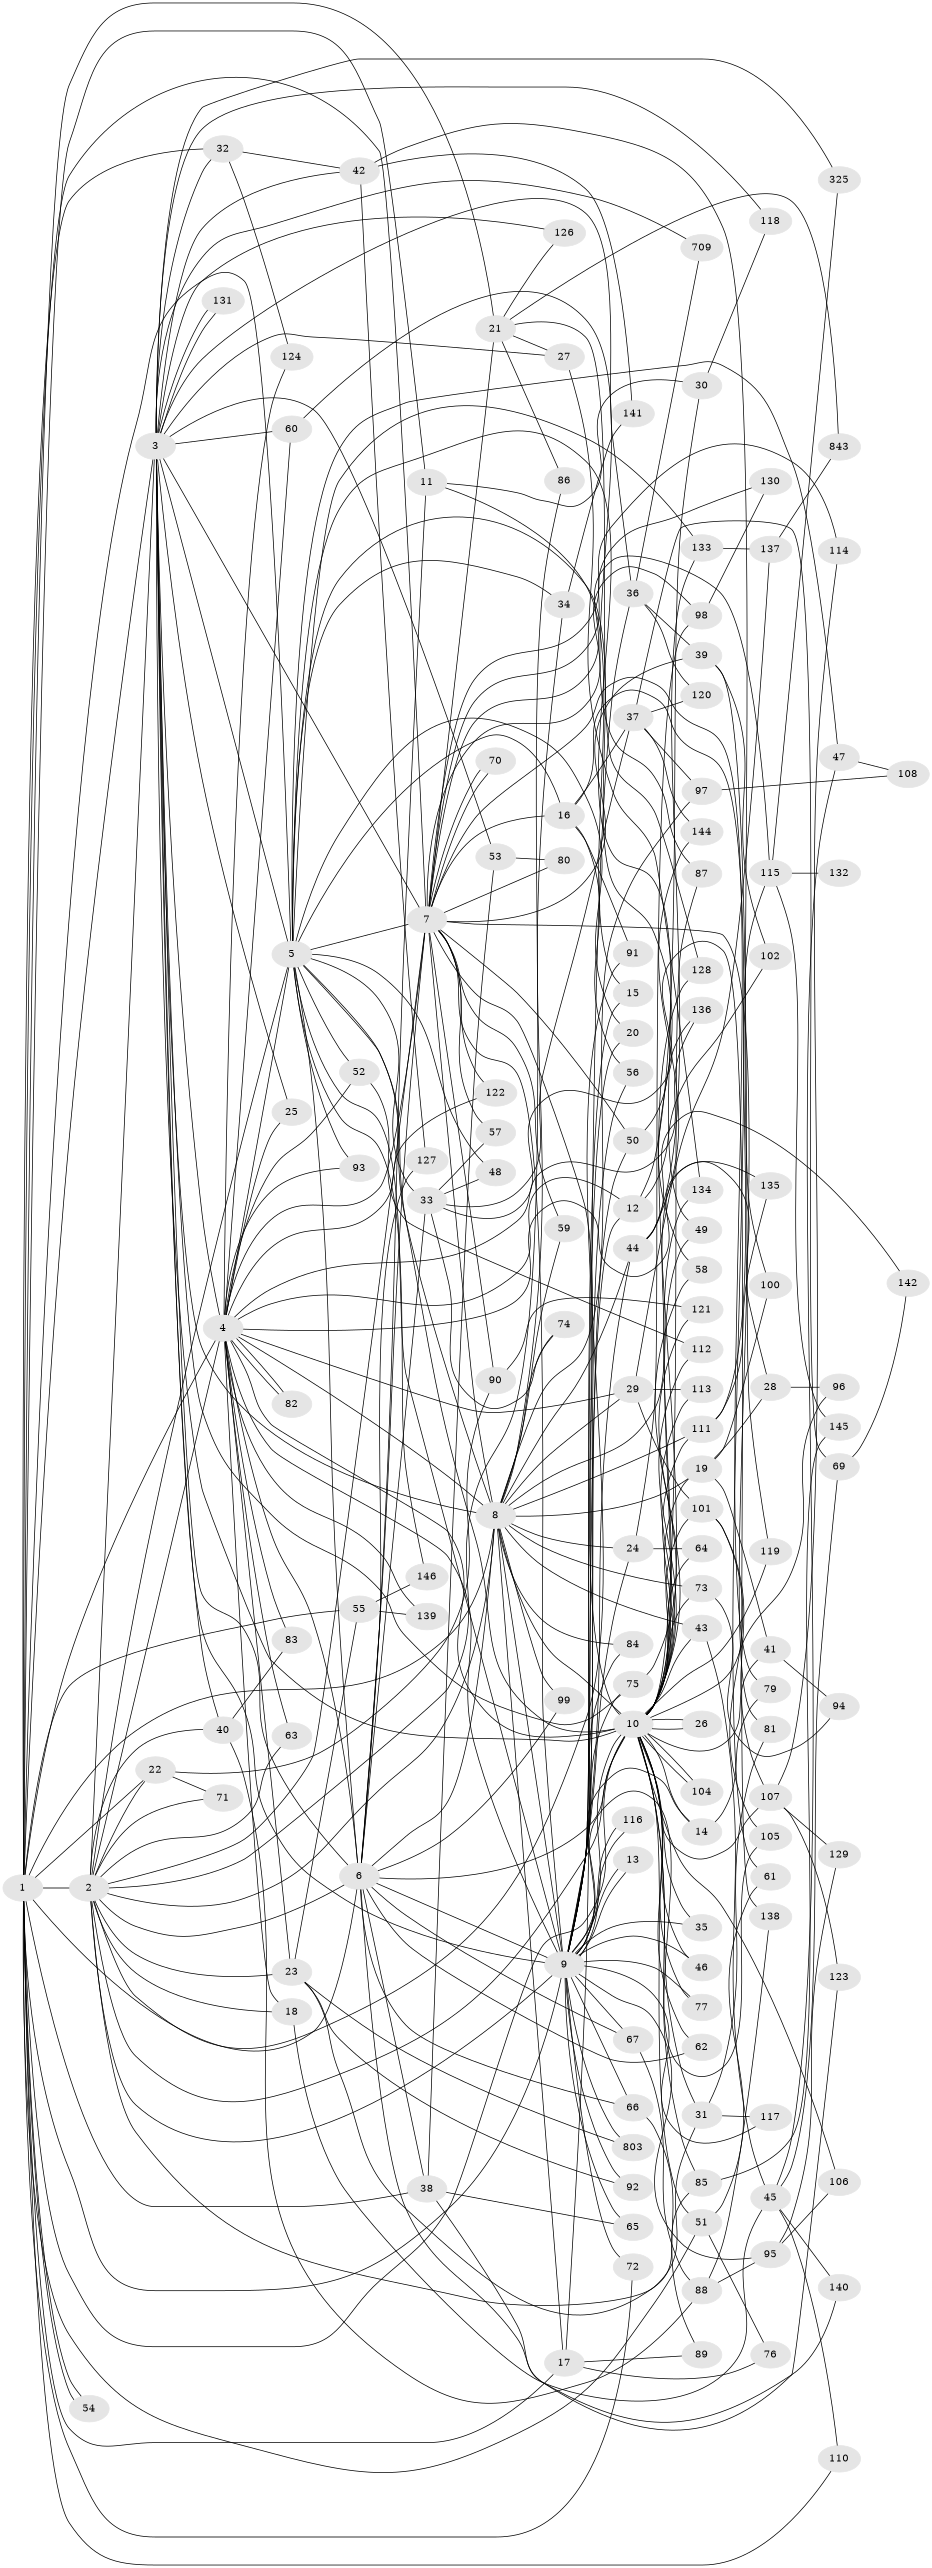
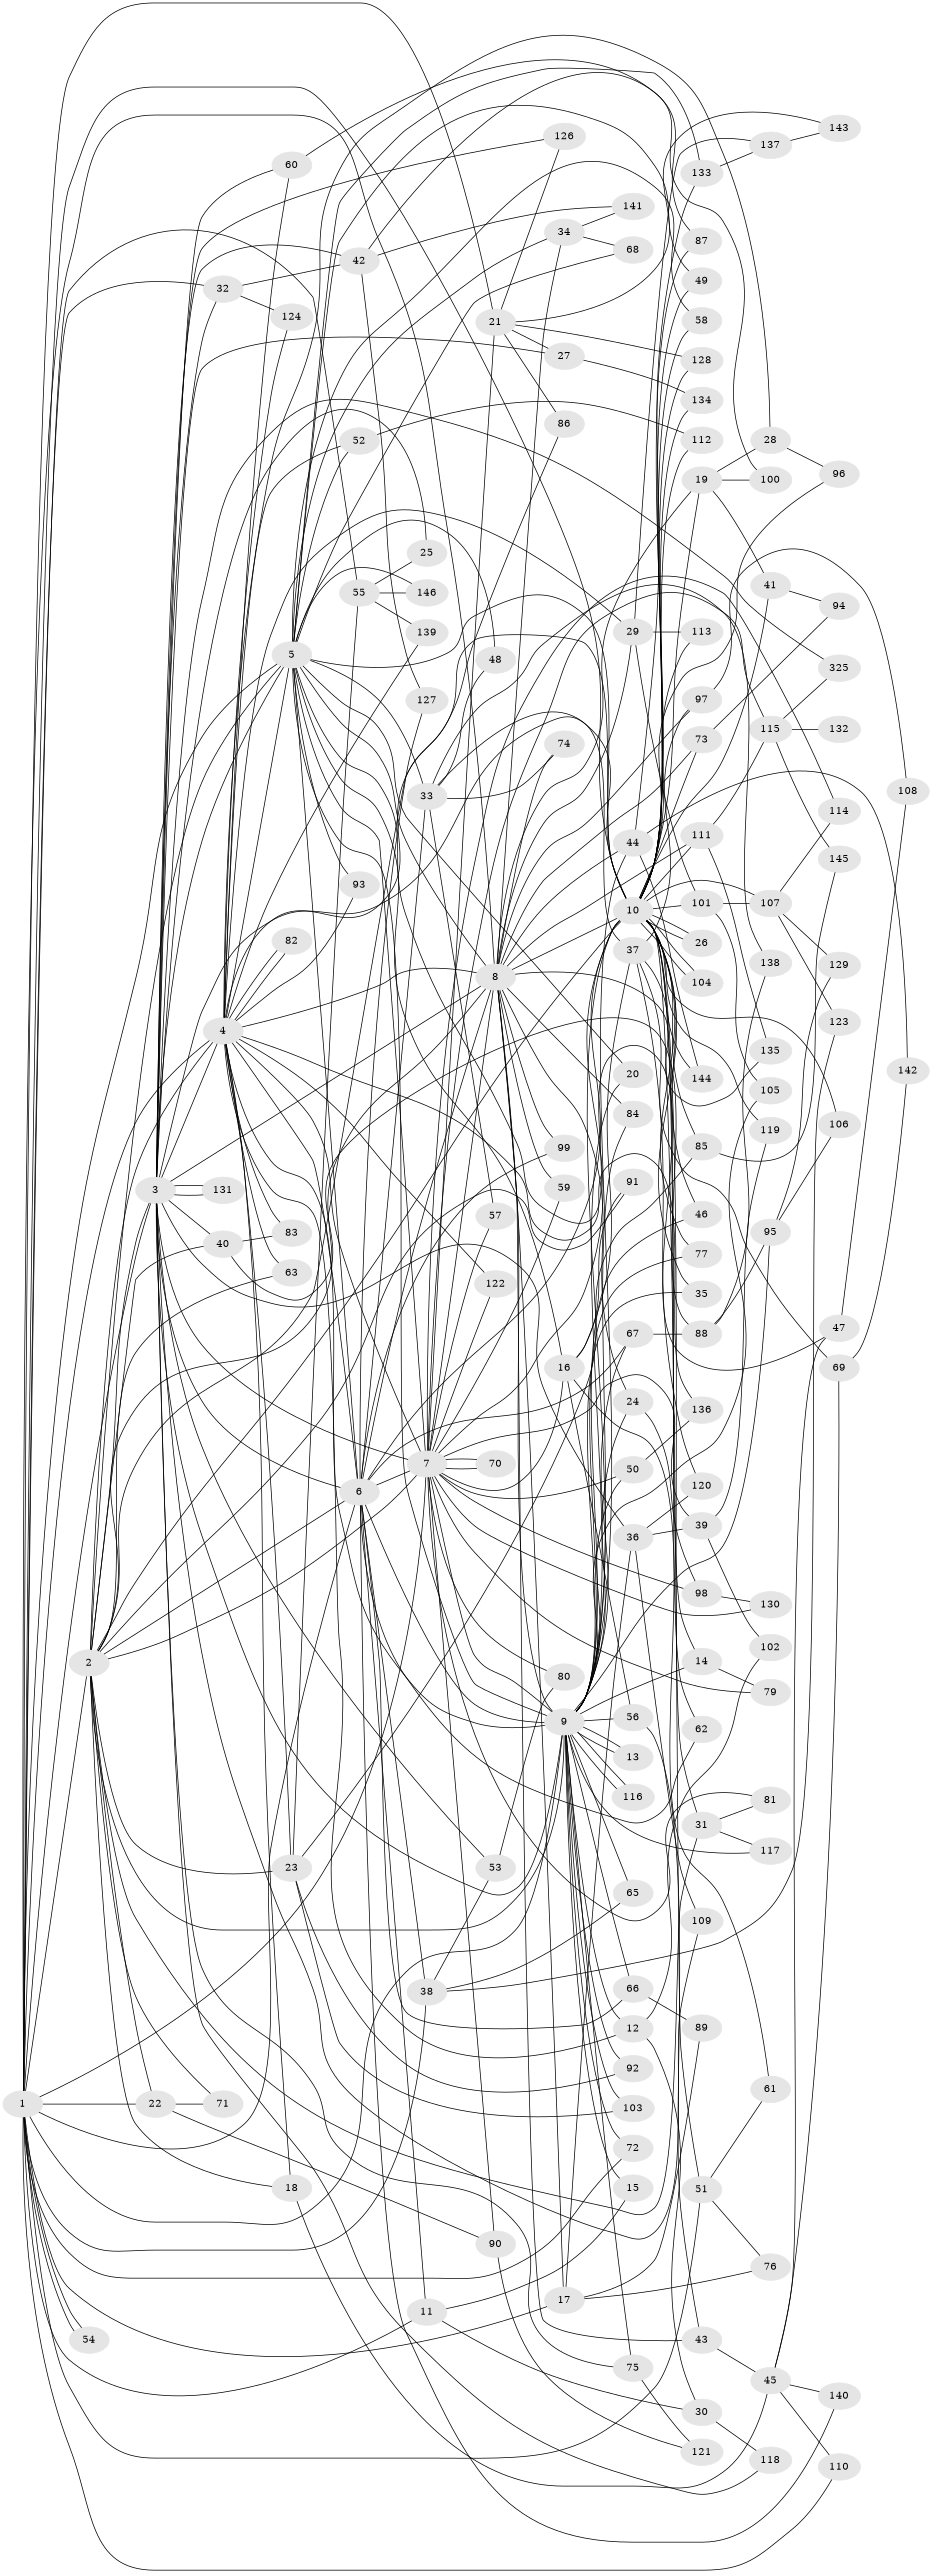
node "709": label "709" -> "109"
node "68": added
node "843": label "843" -> "143"
edge "25" -- "4": now "25" -- "55"
node "64": removed
edge "43" -- "10": now "43" -- "56"
node "803": label "803" -> "103"
